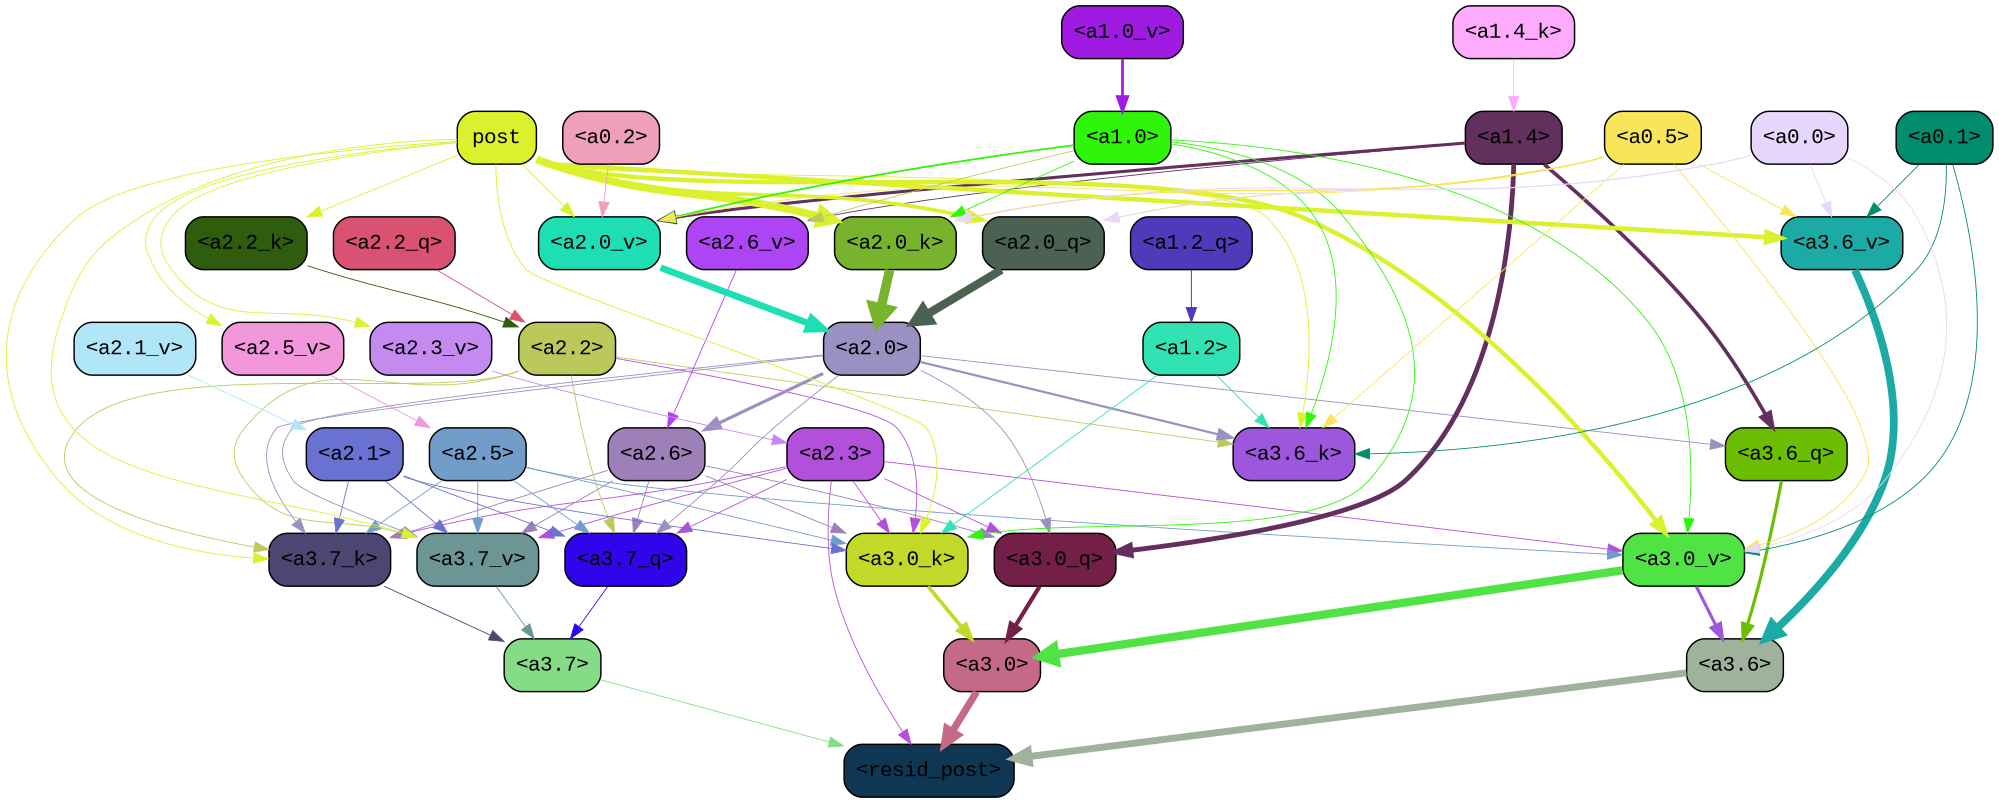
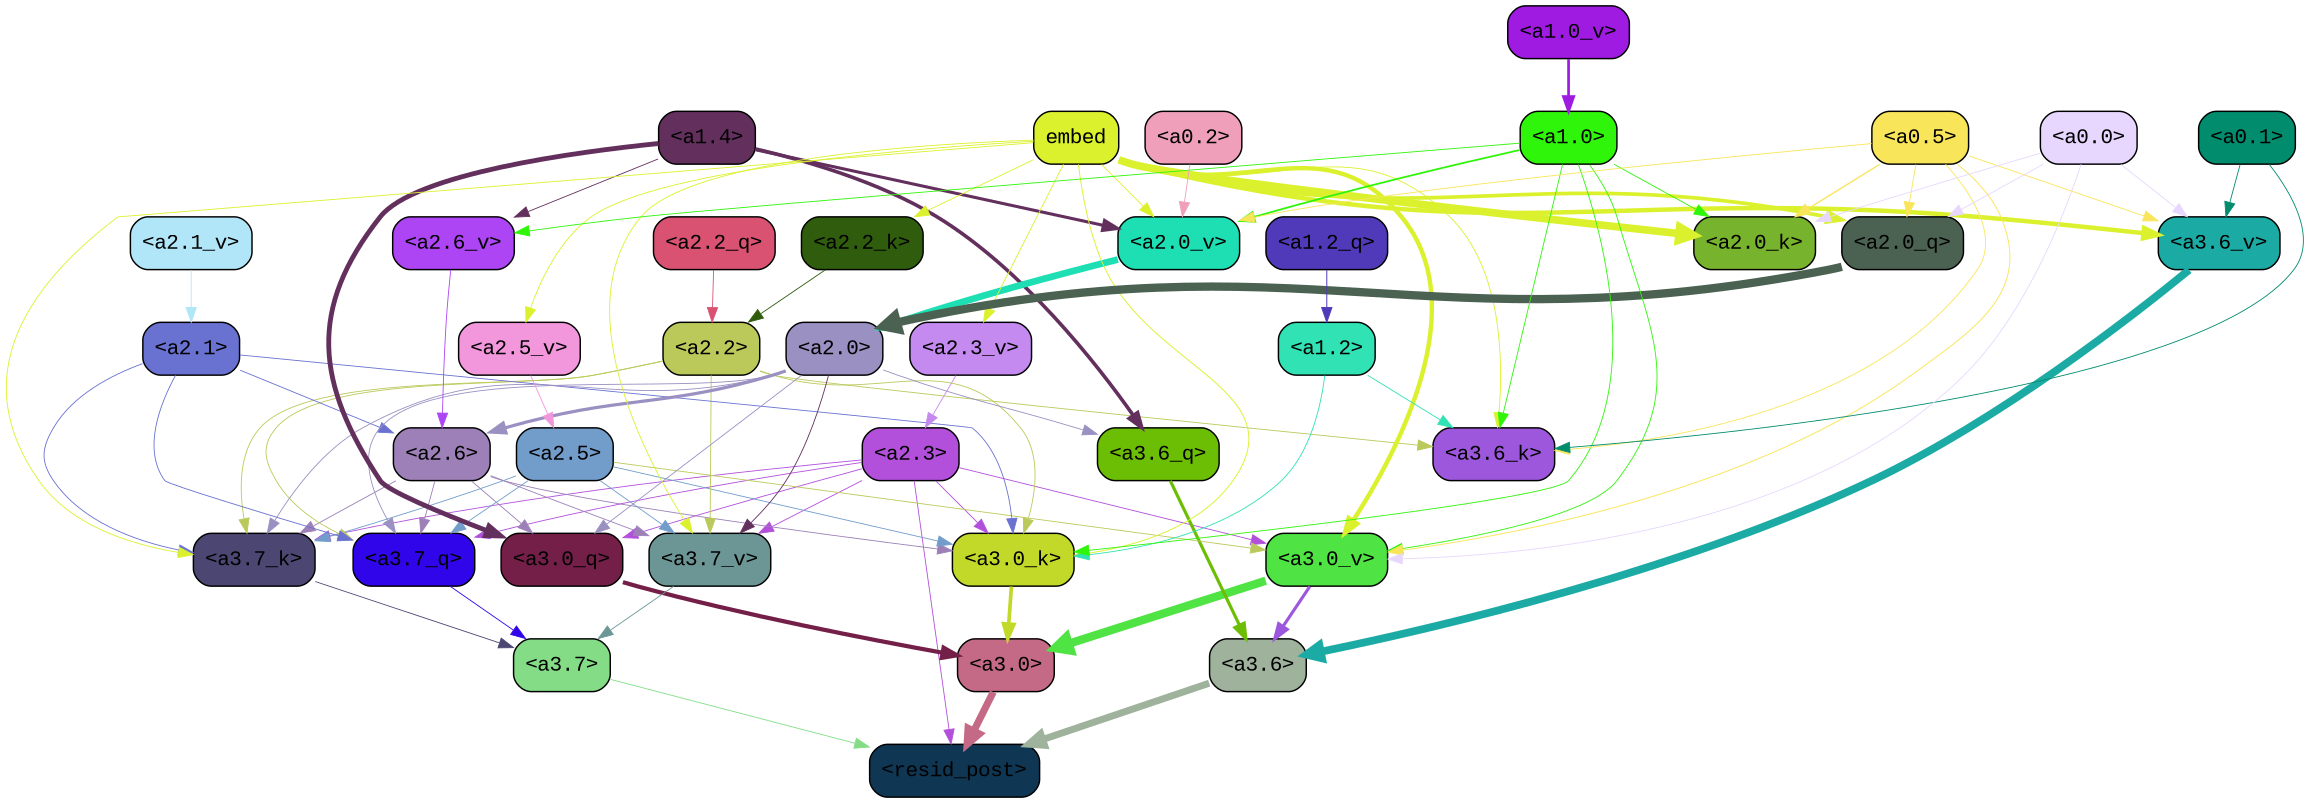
node "<a1.4_k>": removed
node "post": label "post" -> "embed"
edge "<a1.0>" -> "<a2.6_v>": color #bbc95b -> #2ff50a
edge "<a2.0_k>" -> "<a2.0>": removed
edge "<a2.0>" -> "<a3.7_v>": color #9a90c2 -> #63305d
edge "<a2.0>" -> "<a3.6_k>": removed
edge "<a2.2>" -> "<a3.0_k>": color #b250db -> #bbc95b
edge "<a0.1>" -> "<a3.0_v>": removed
edge "<a2.1>" -> "<a3.7_v>": now "<a2.1>" -> "<a2.6>"
edge "<a2.5>" -> "<a3.0_v>": color #729dcb -> #bbc95b
